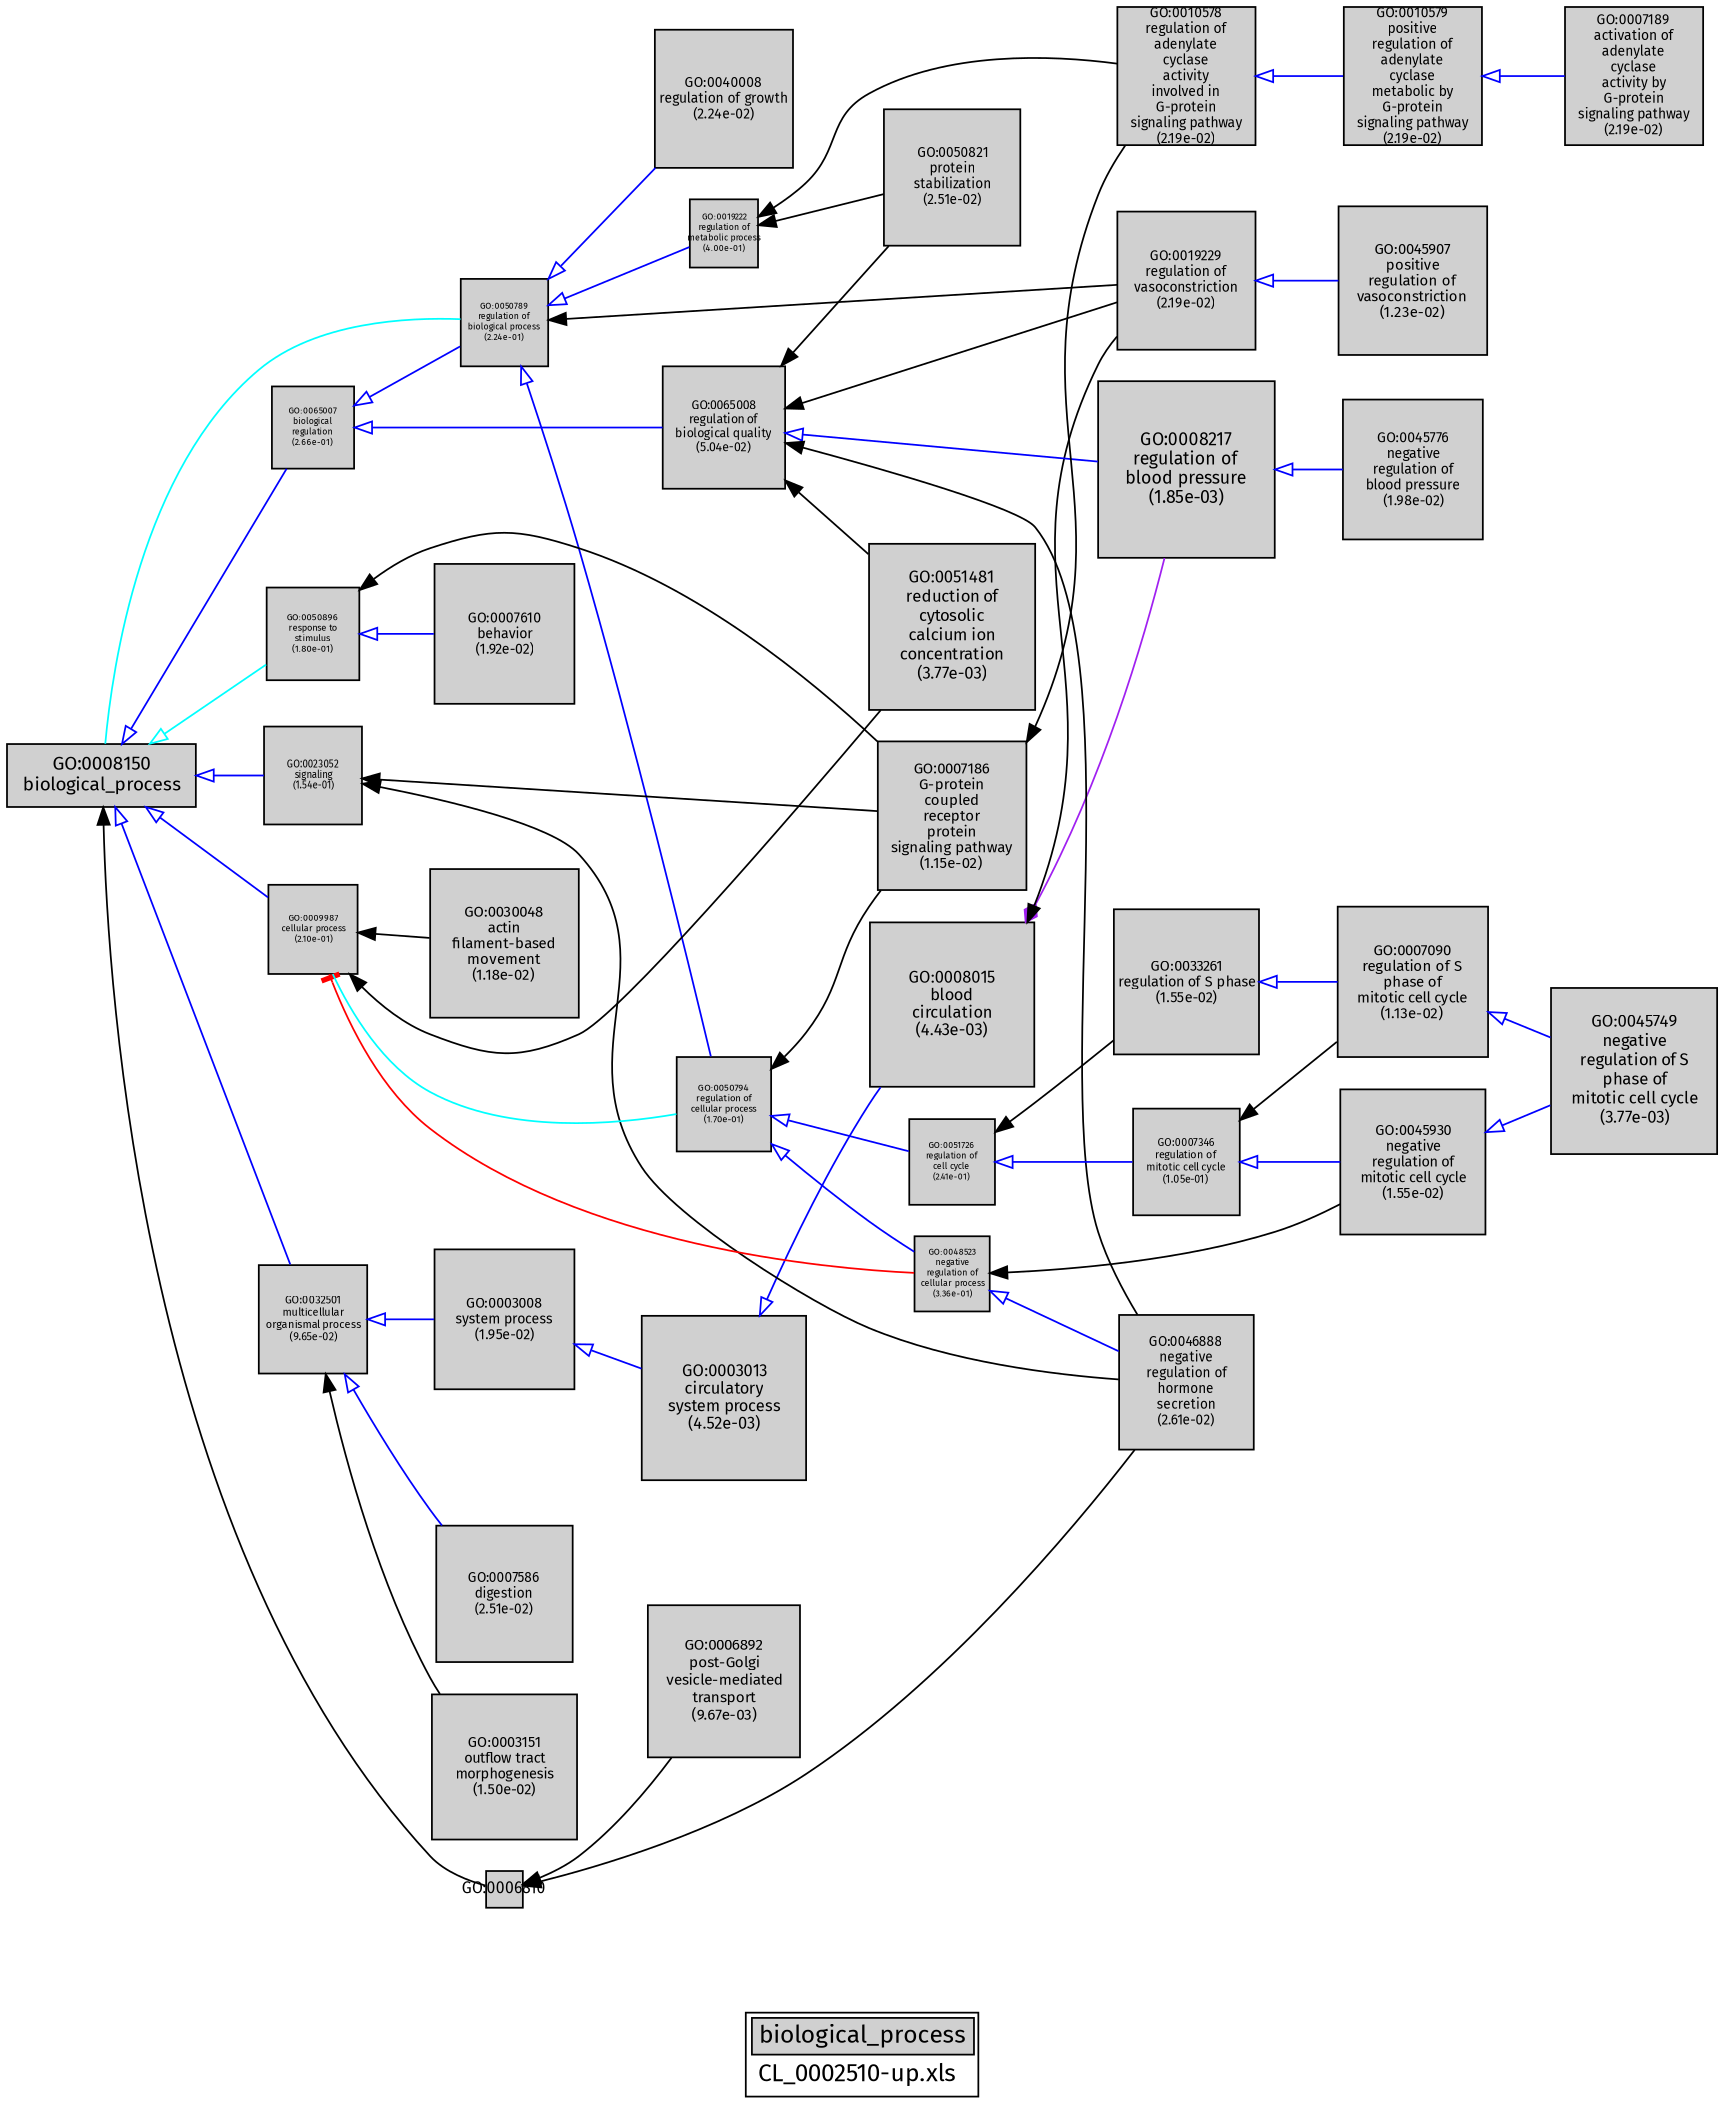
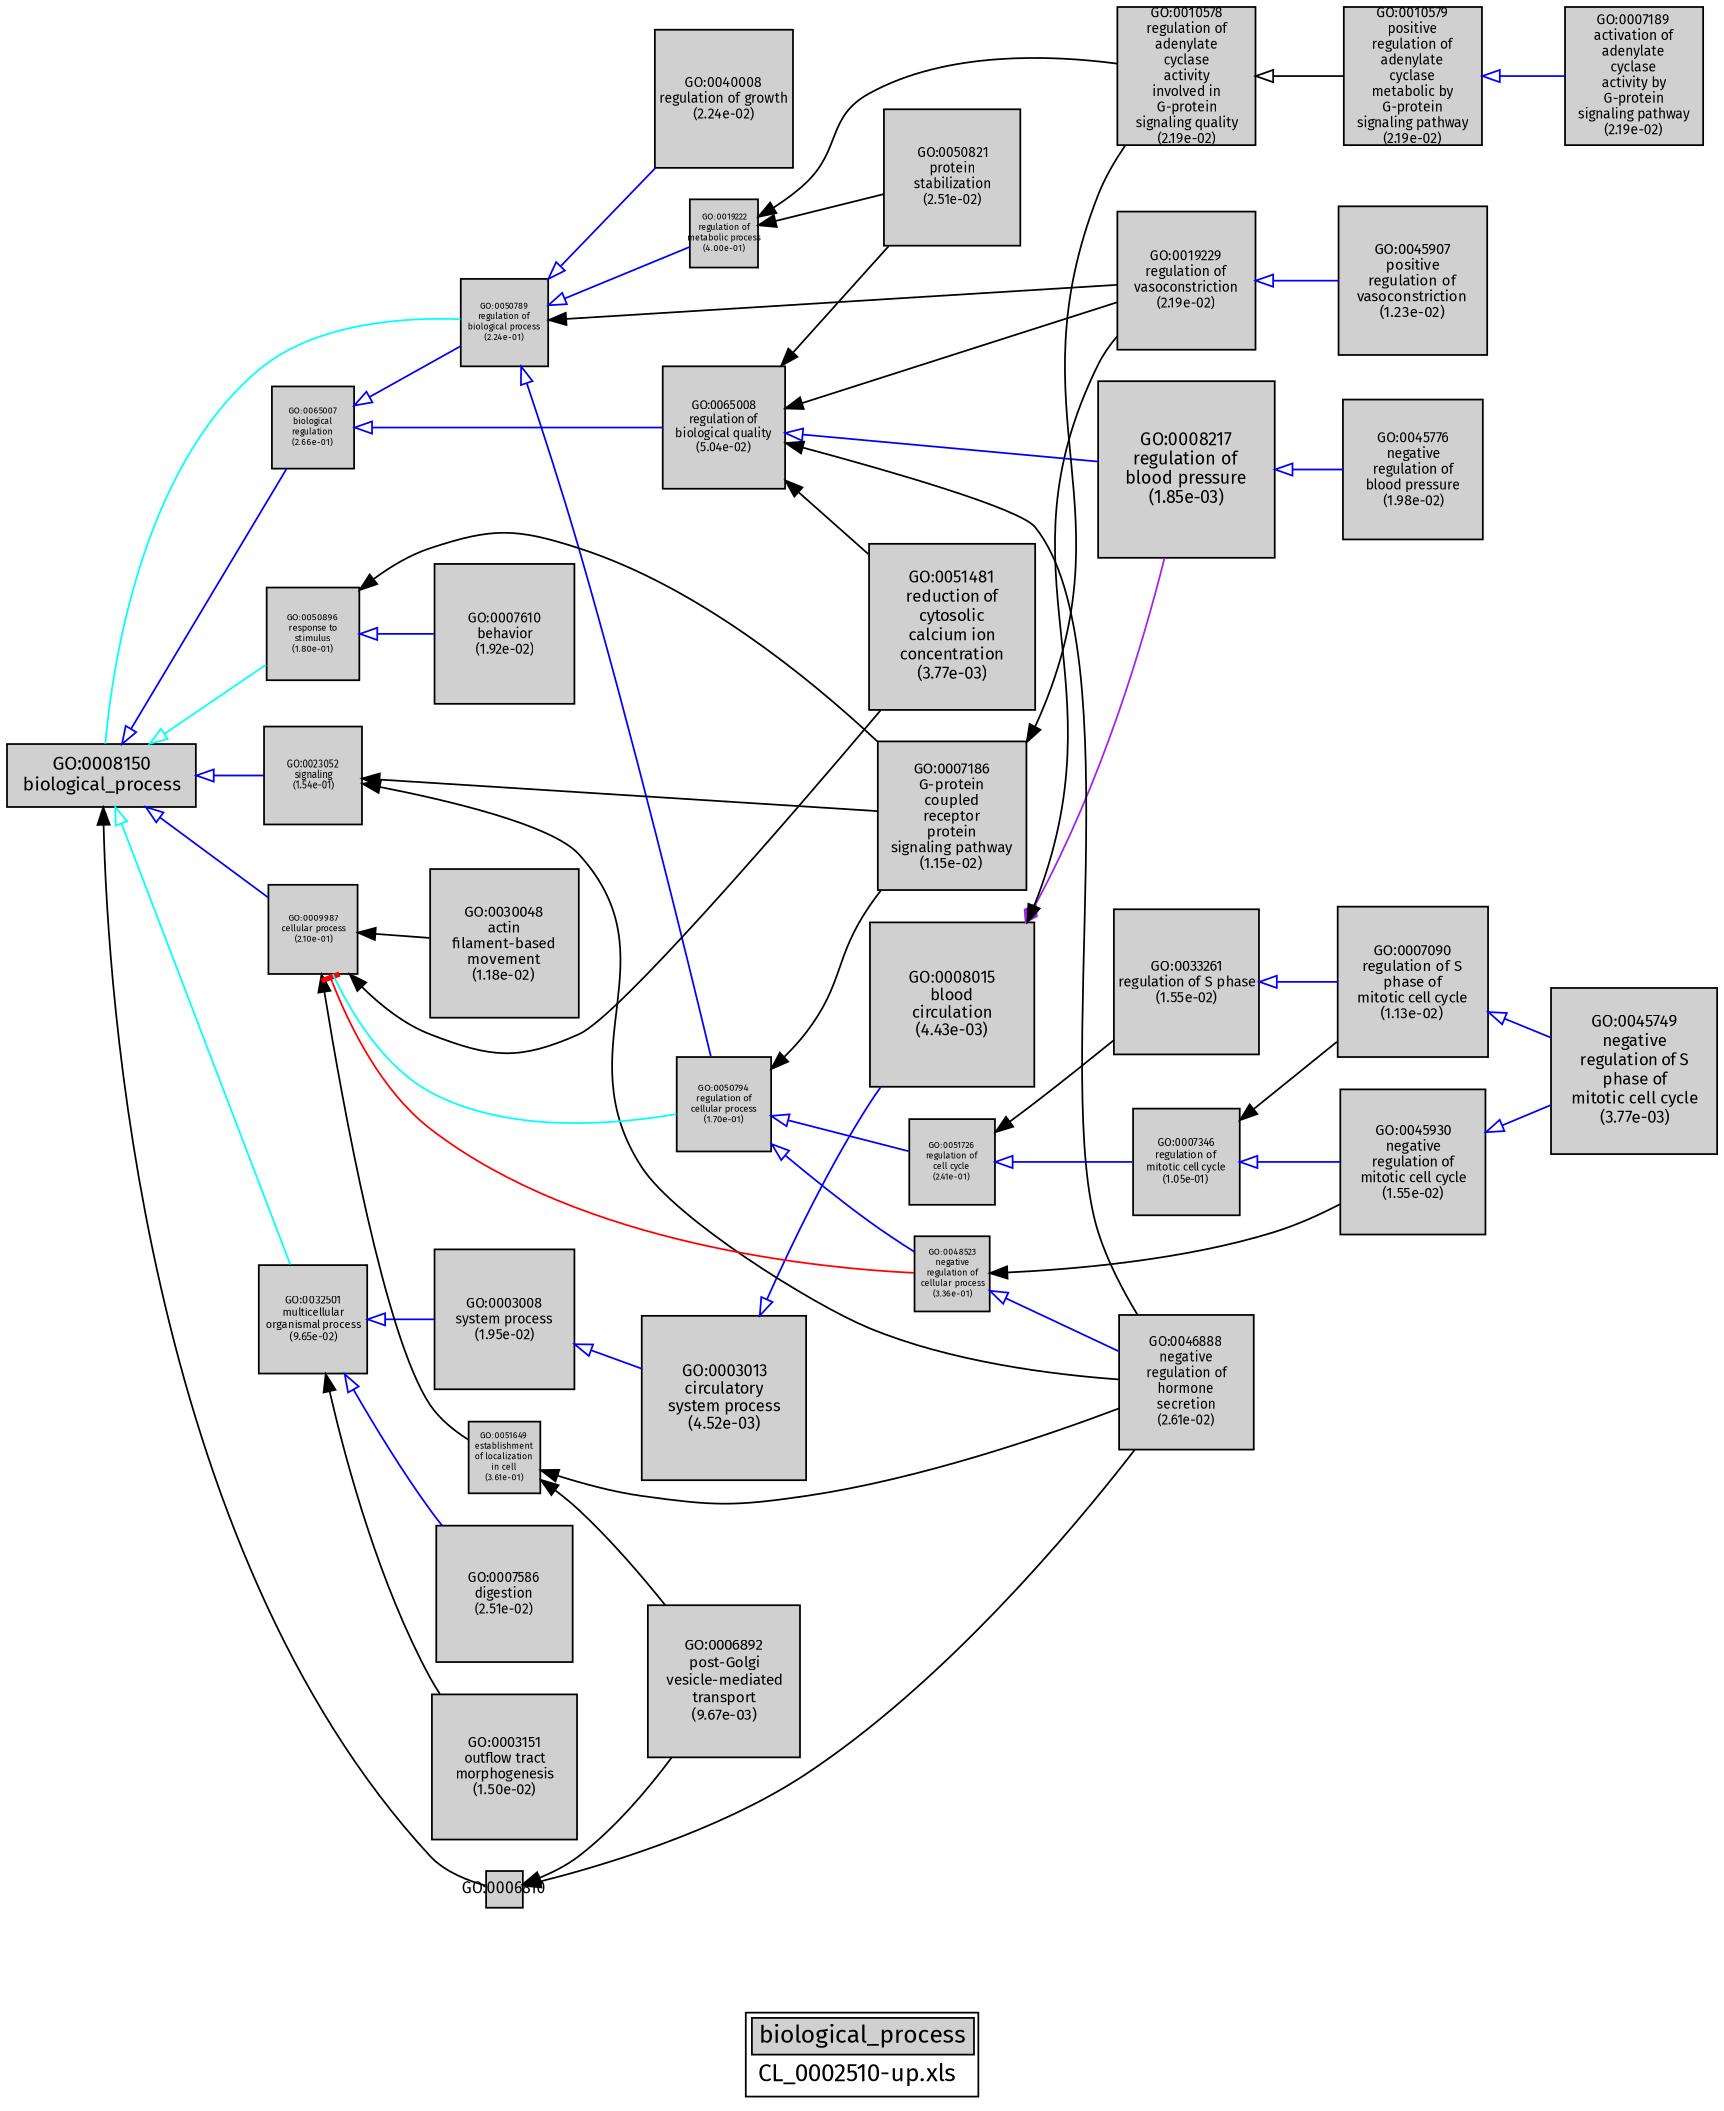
edge "GO:0010579" -> "GO:0010578": color blue -> black
node "GO:0010578": text "signaling pathway" -> "signaling quality"
edge "GO:0032501" -> "GO:0008150": color blue -> cyan
node "GO:0051649": added
